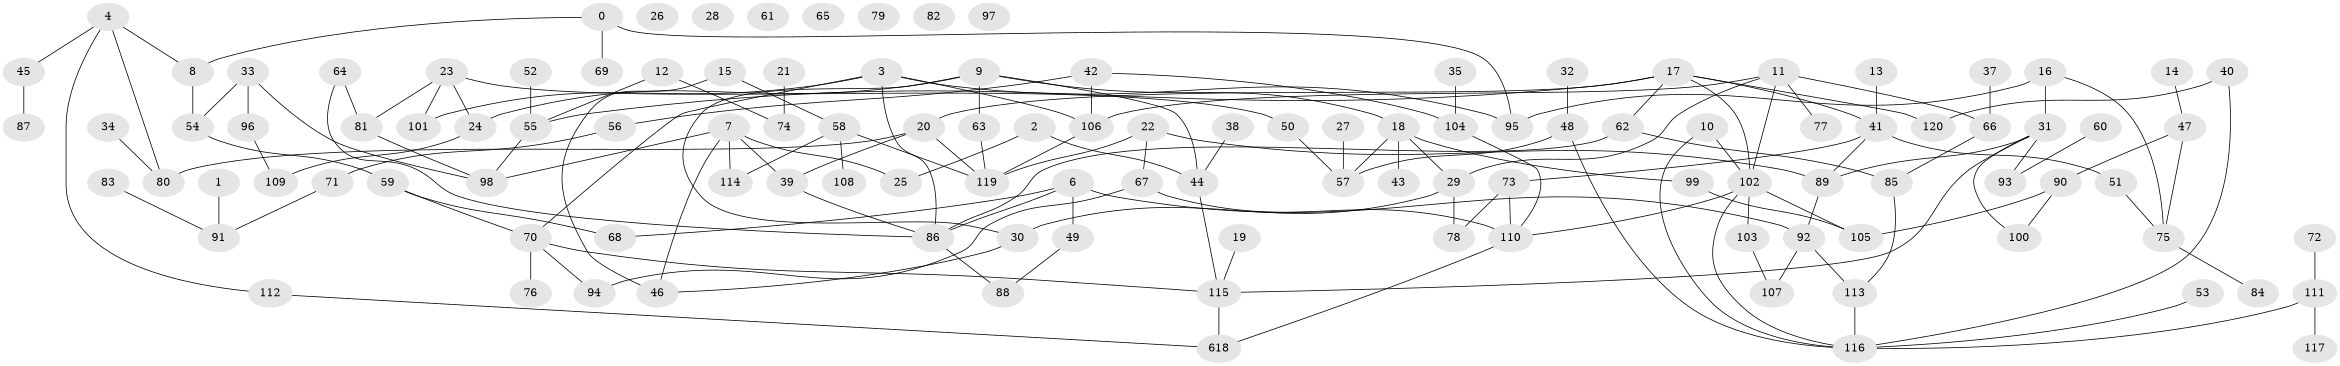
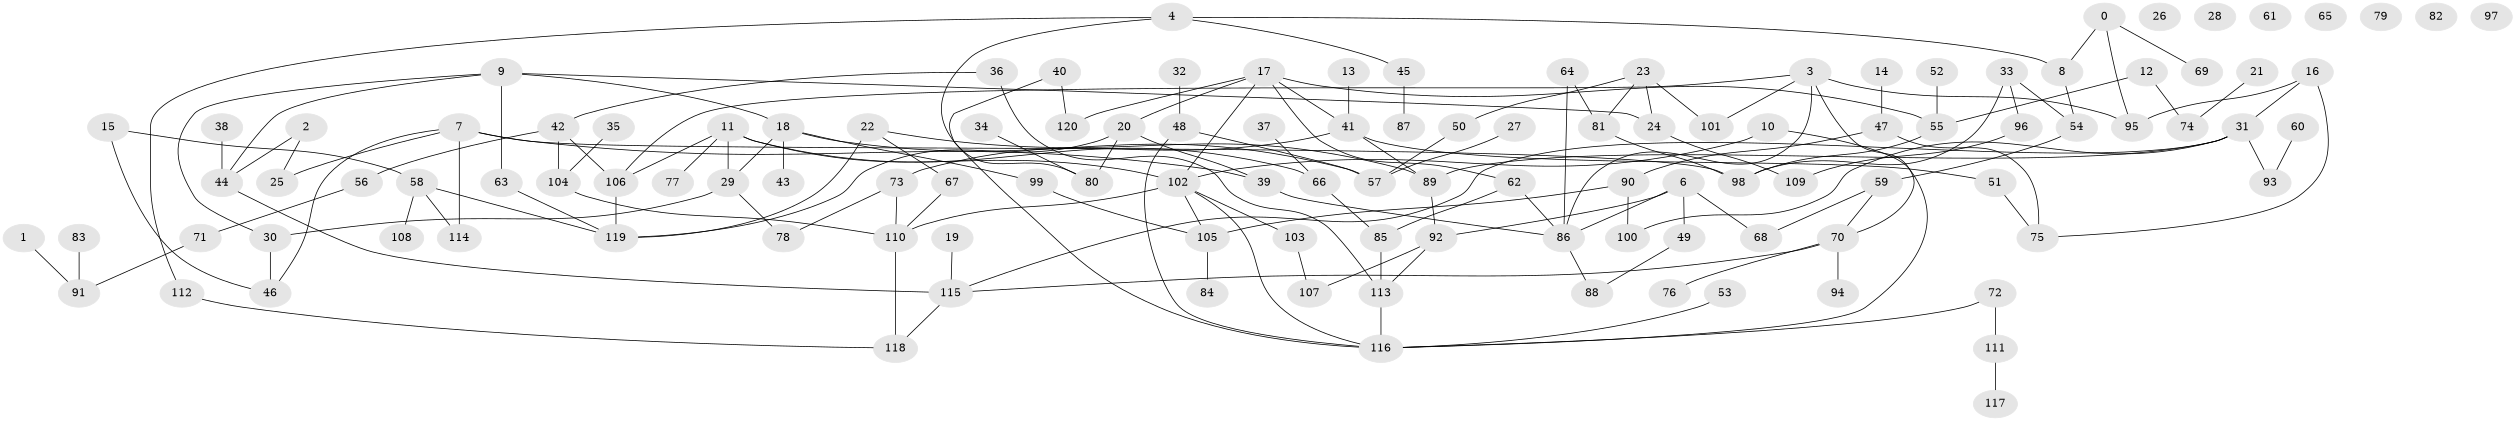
node "36": added
edge "75" -- "84": now "105" -- "84"
edge "67" -- "94": removed
edge "111" -- "116": now "72" -- "116"
node "618": label "618" -> "118"
